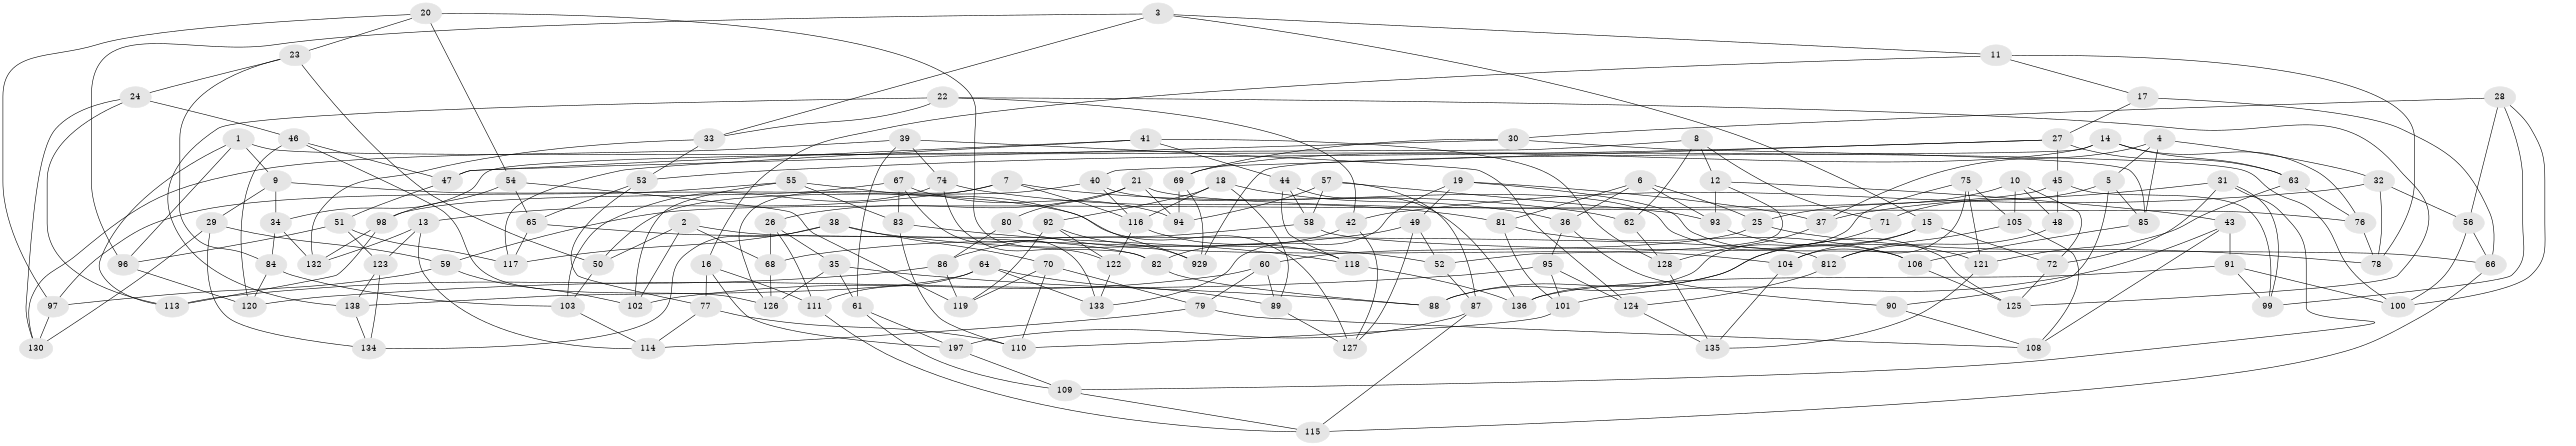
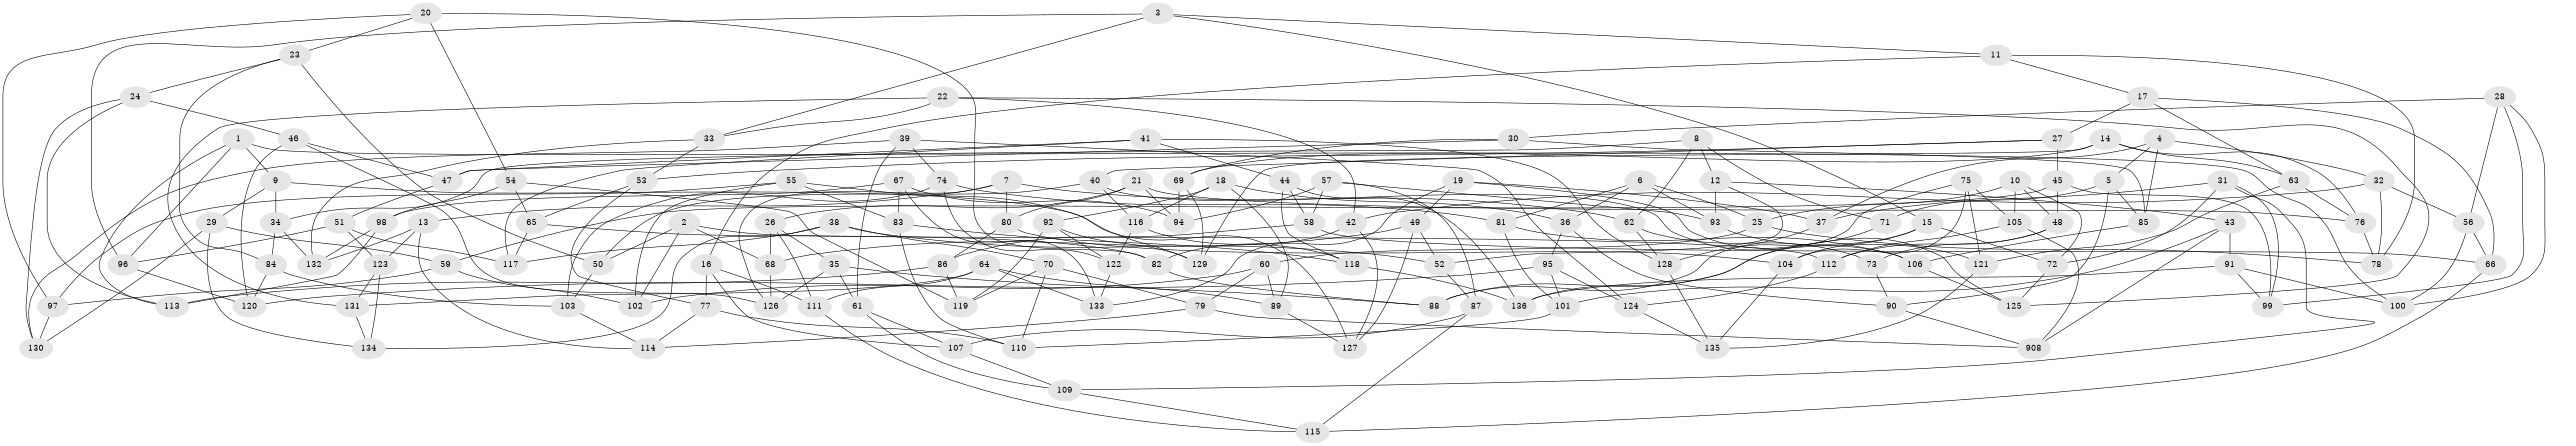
edge "27" -- "63": now "17" -- "63"
edge "7" -- "116": now "7" -- "80"
node "929": label "929" -> "129"
node "812": label "812" -> "112"
node "73": added
node "138": label "138" -> "131"
node "197": label "197" -> "107"
node "108": label "108" -> "908"
